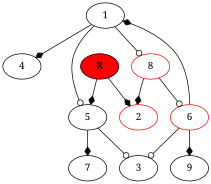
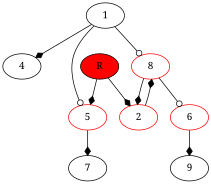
edge "6" -> "1": removed
edge "2" -> "8": added
node "5": color black -> red
node "3": removed
